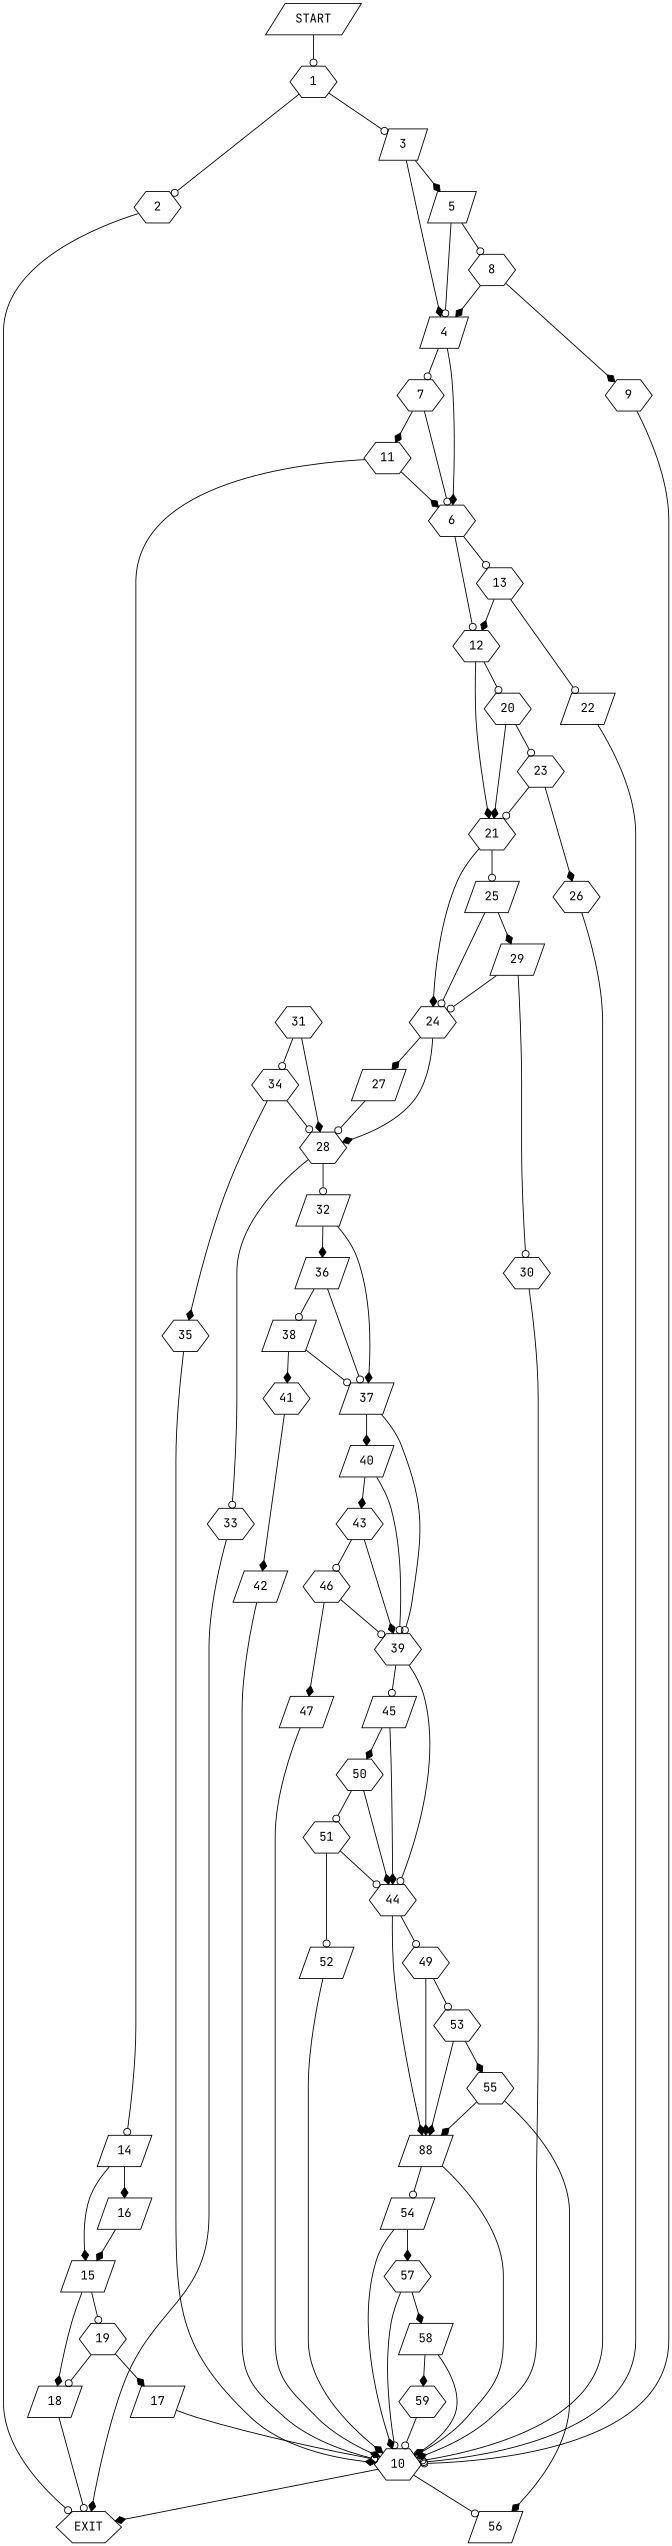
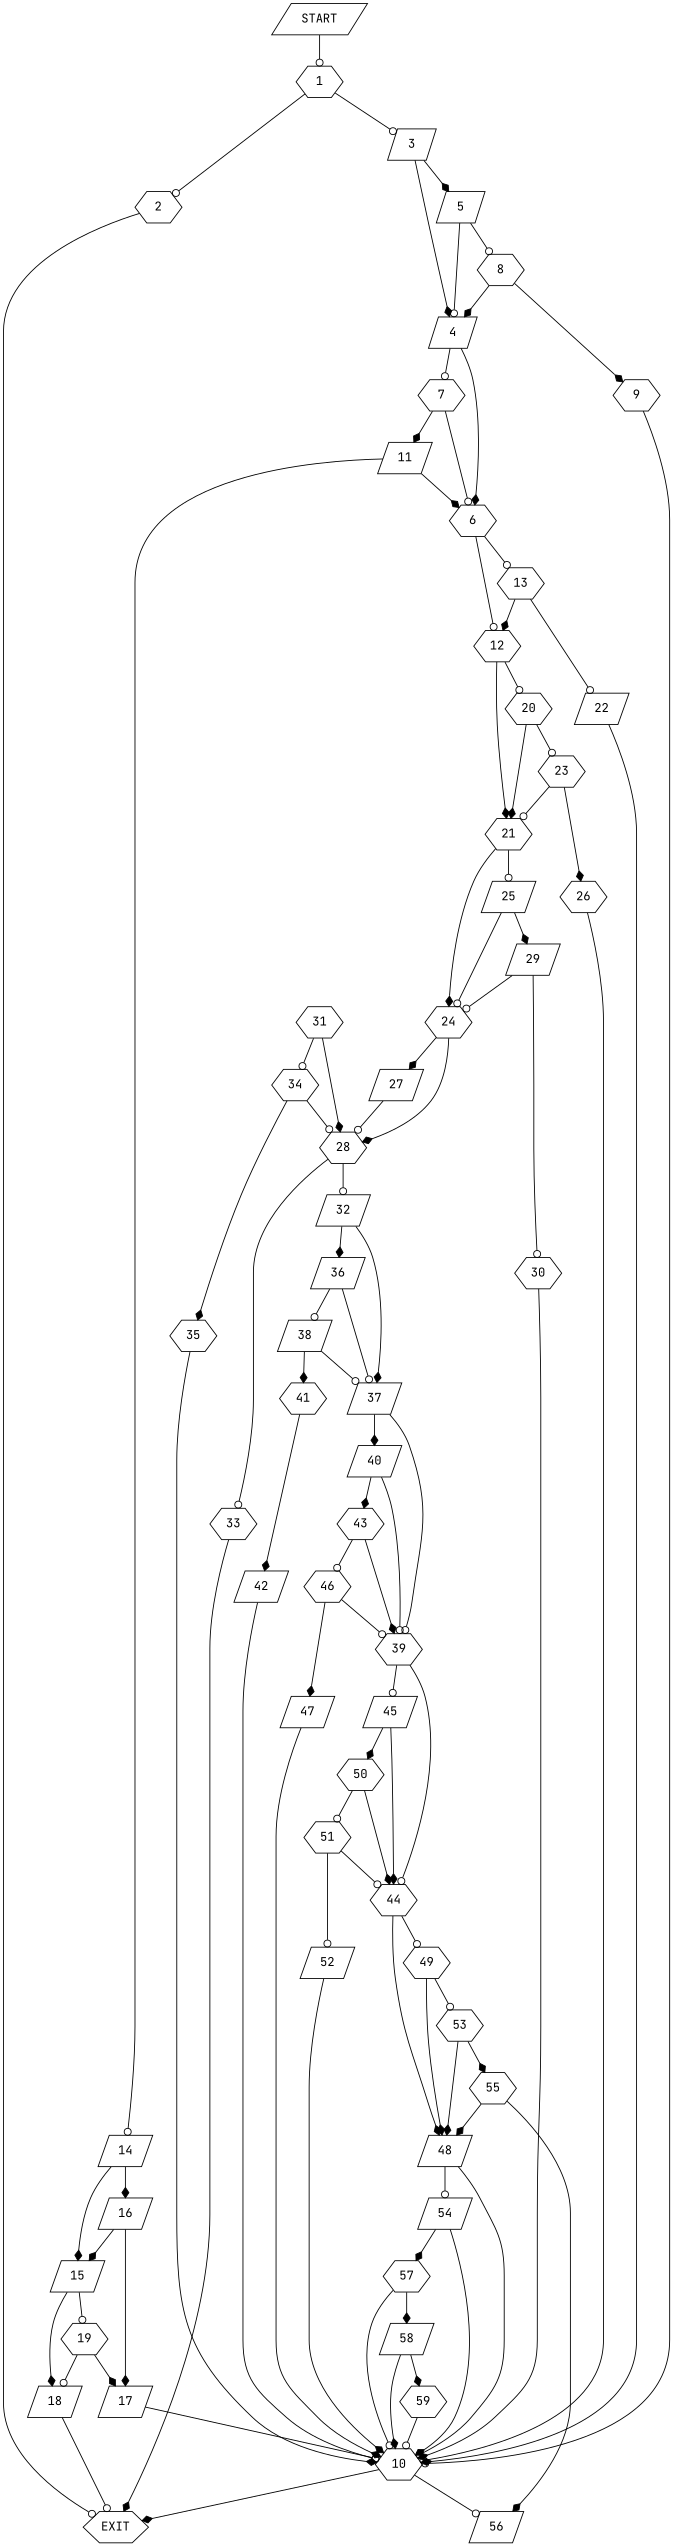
node "11": shape hexagon -> parallelogram
edge "22" -> "10": arrowhead odot -> diamond
node "88": label "88" -> "48"
edge "16" -> "17": added
